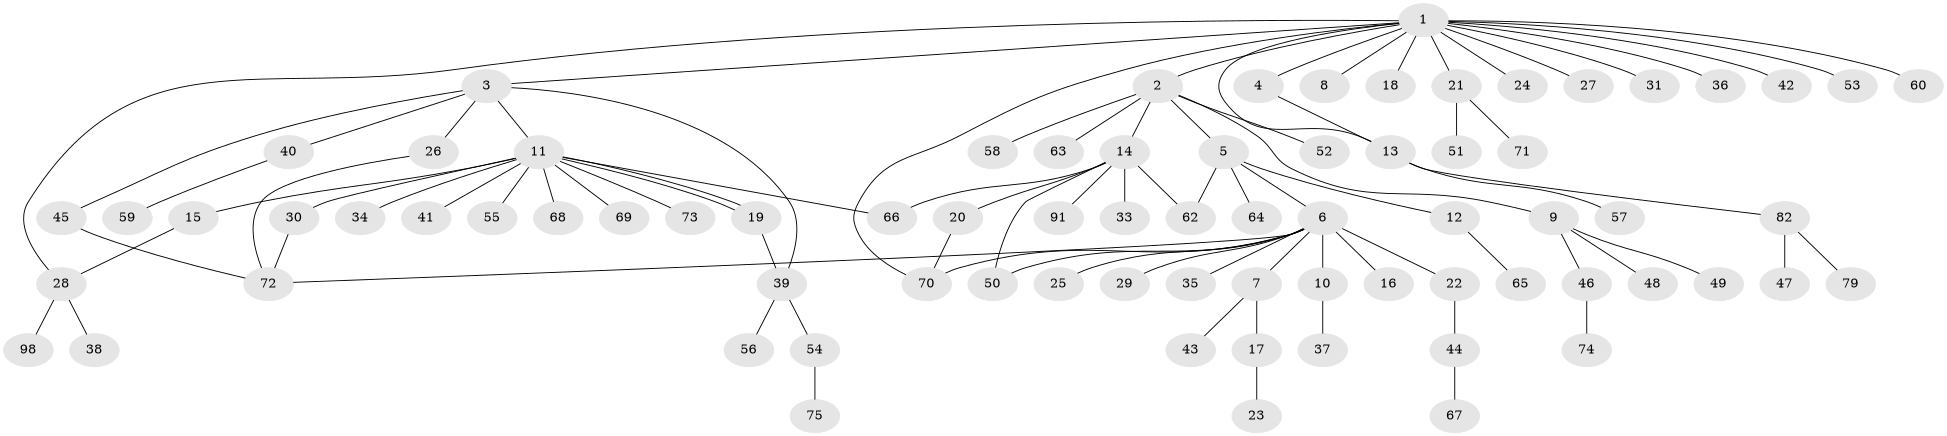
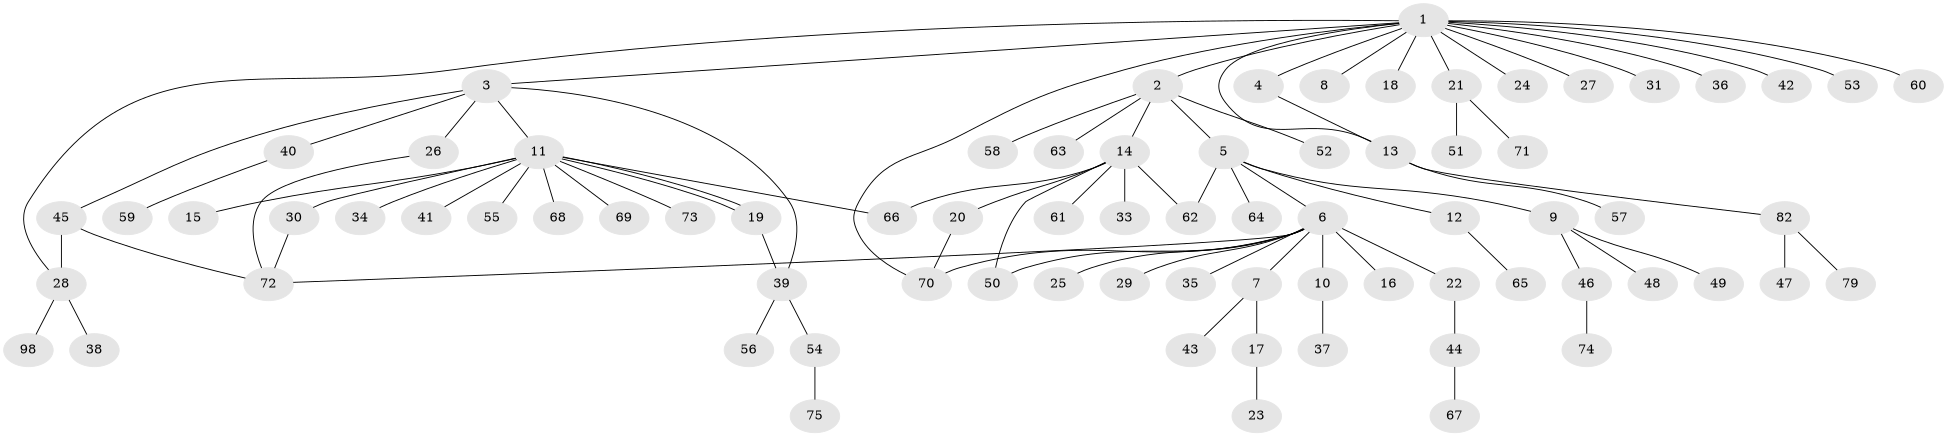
edge "2" -- "9": now "5" -- "9"
node "91": label "91" -> "61"
edge "15" -- "28": now "45" -- "28"
